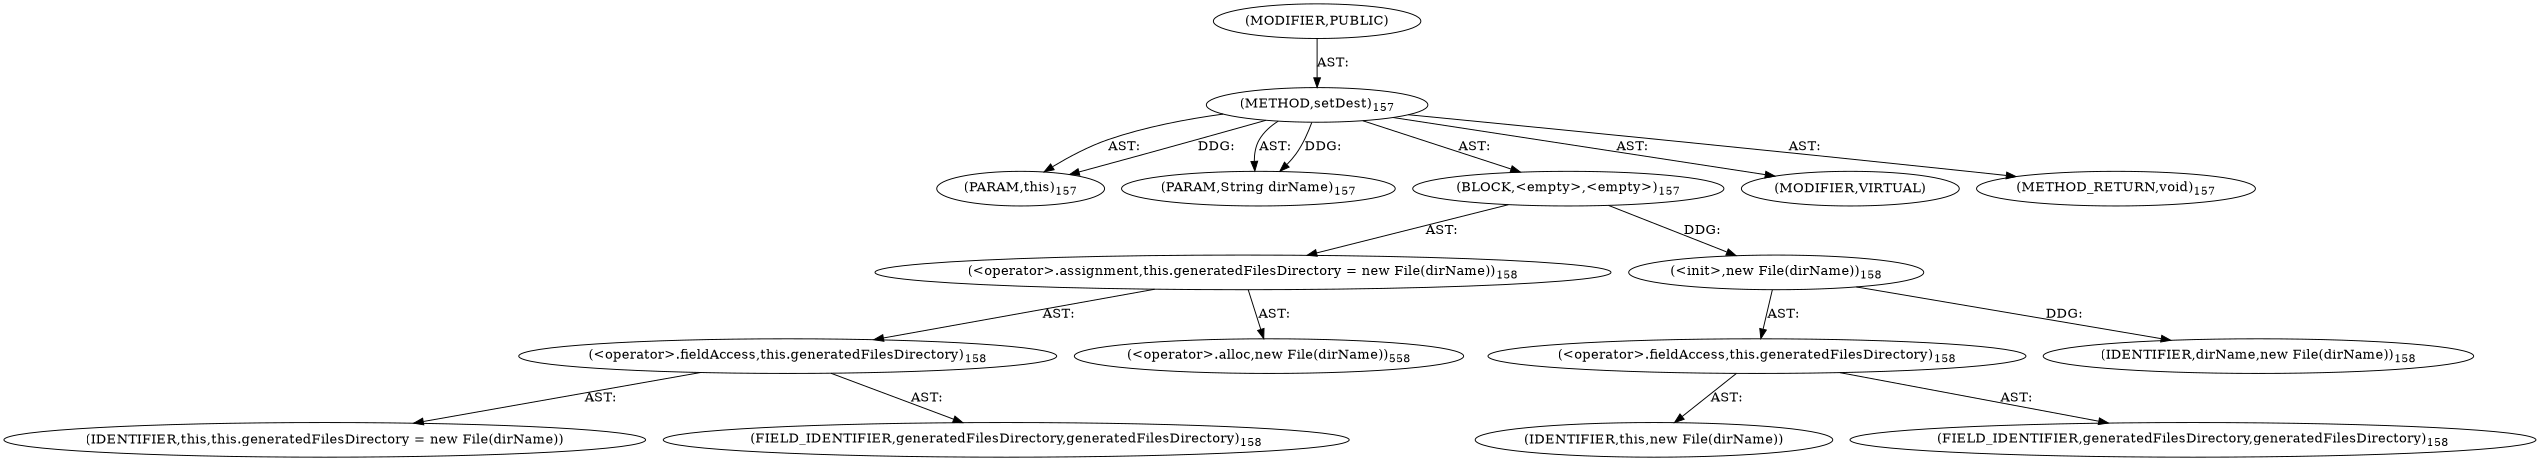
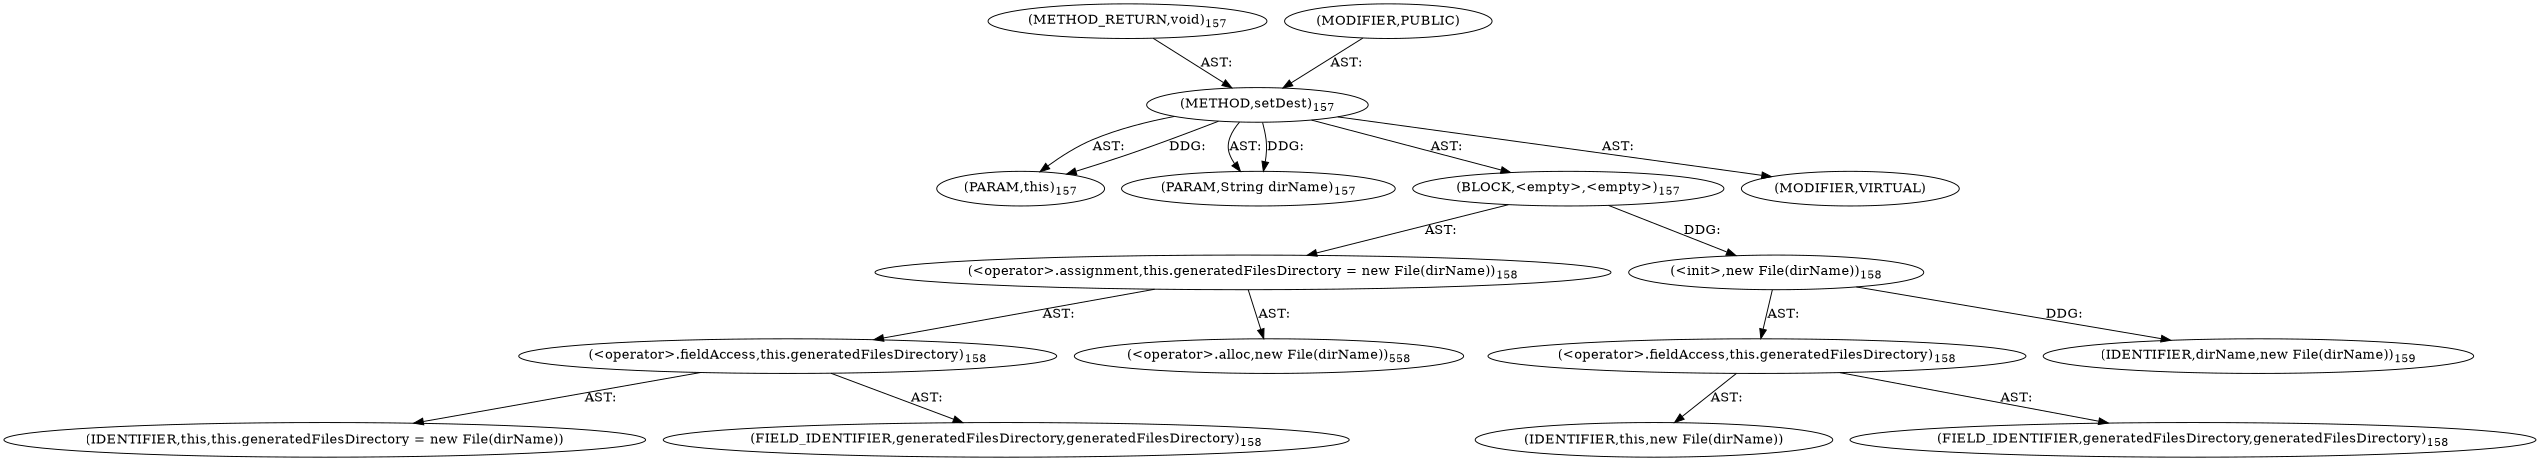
edge "(METHOD,setDest)" -> "(METHOD_RETURN,void)": reversed
node "(IDENTIFIER,dirName,new File(dirName))": text "158" -> "159"
